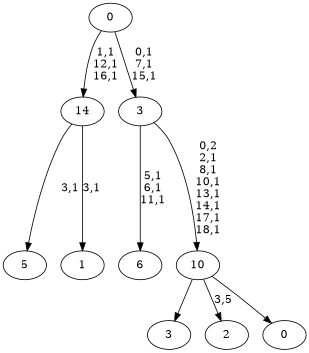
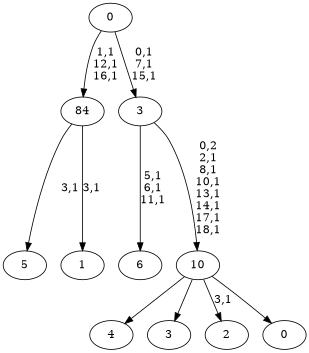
node "14": label "14" -> "84"
edge "10" -> "2": label "3,5" -> "3,1"
node "4": added
